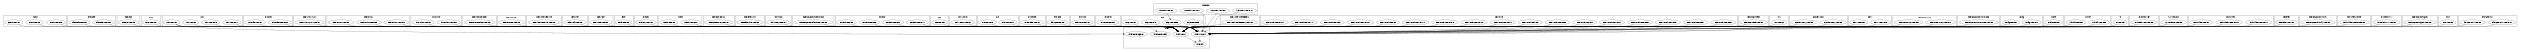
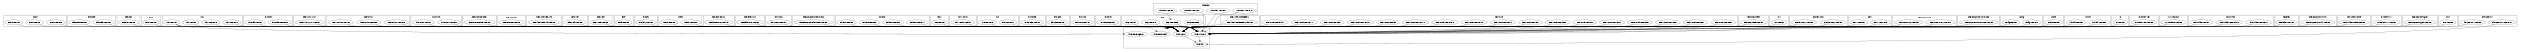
cluster "POE": label "POE" -> "BEGIN"
node "POE::Session::BEGIN@3": label "POE::Session::BEGIN@3" -> "BEGIN::Session::BEGIN@3"
edge "File::Spec::Unix::BEGIN@179" -> "strict::unimport": now "File::Spec::Unix::BEGIN@179" -> "strict::bits"
